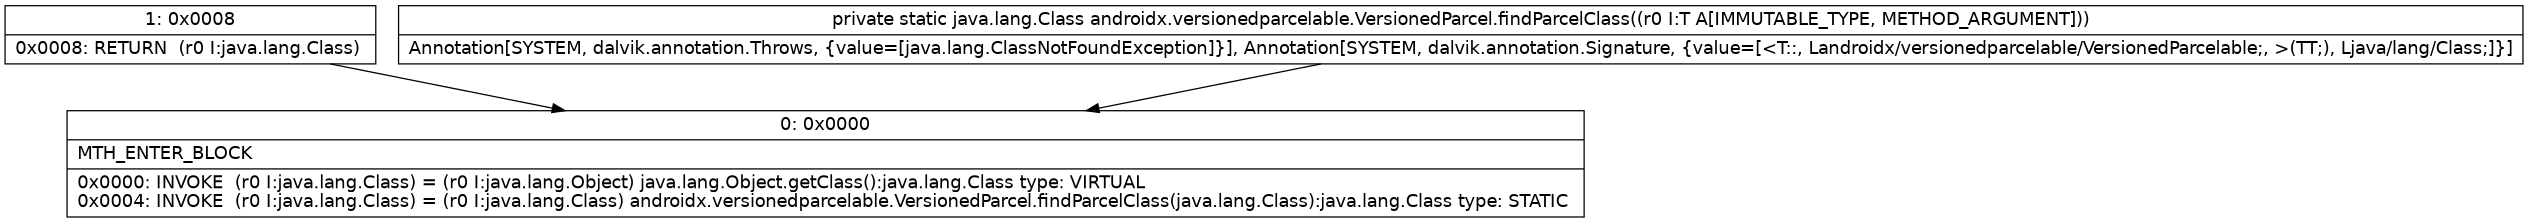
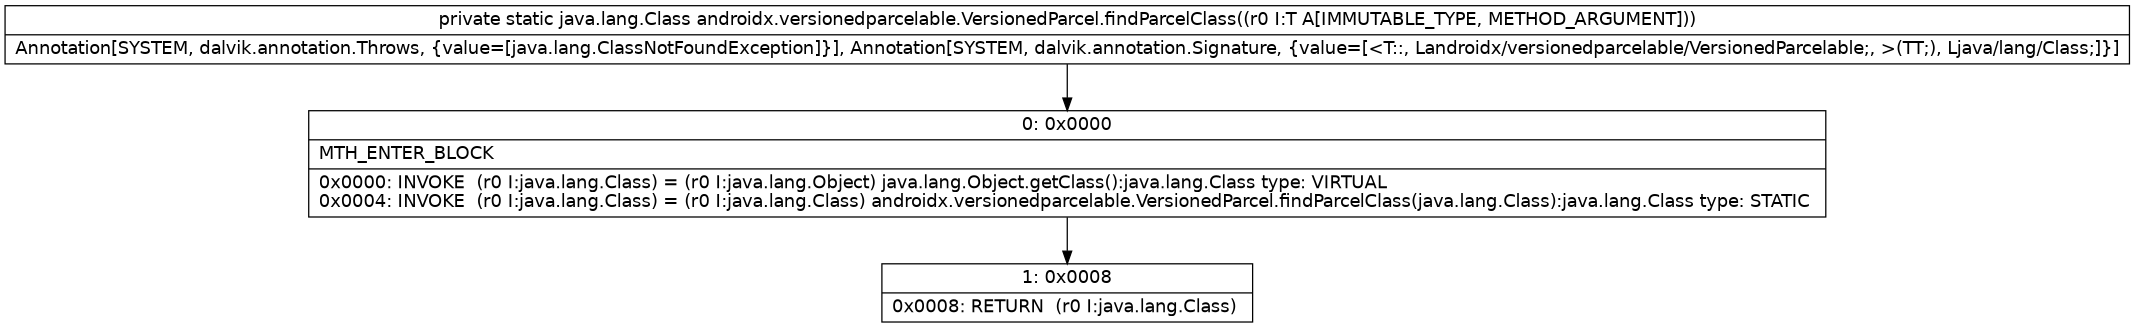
edge "1: 0x0008" -> "0: 0x0000": reversed
